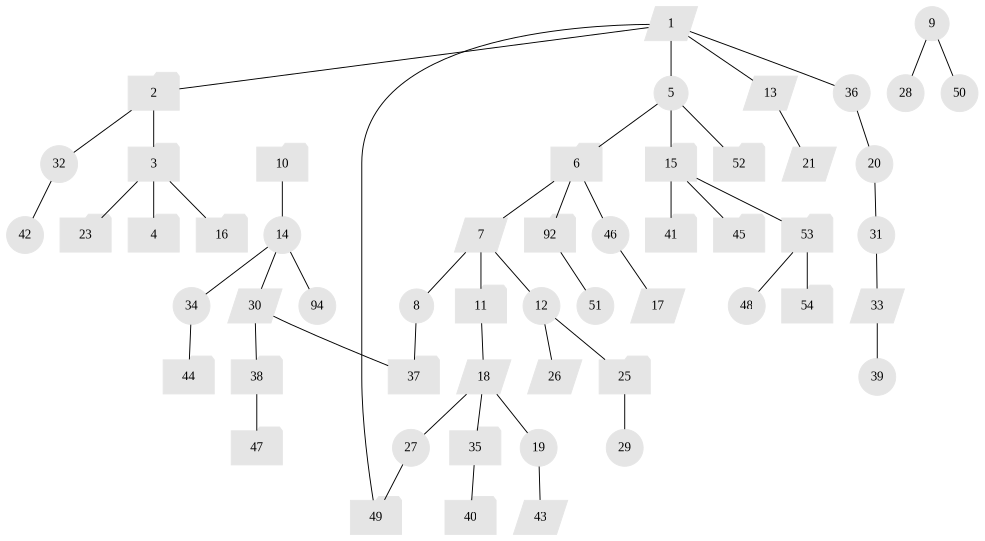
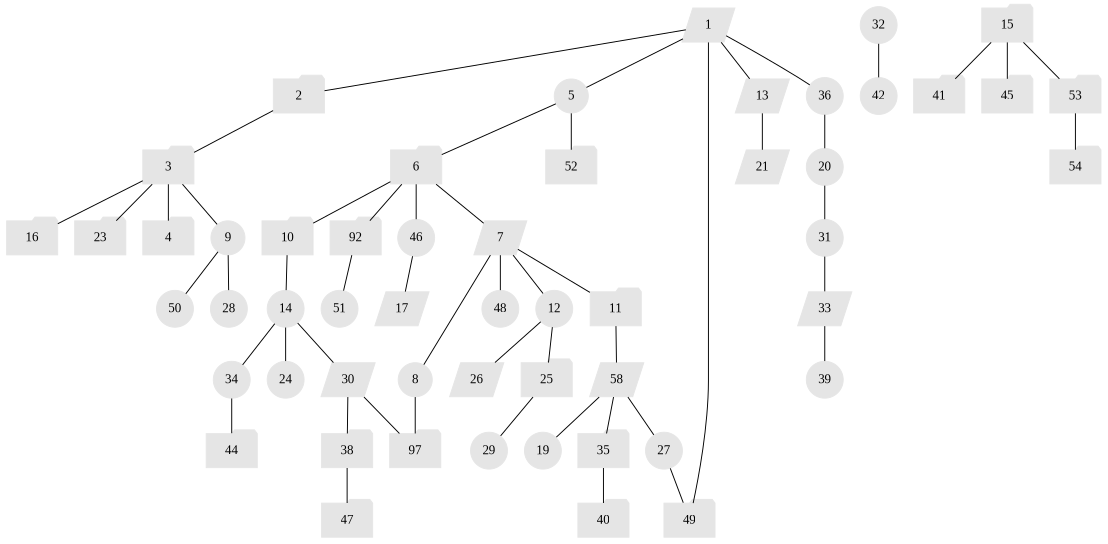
edge "5" -- "15": removed
edge "2" -- "32": removed
edge "6" -- "10": added
edge "3" -- "9": added
edge "53" -- "48": now "7" -- "48"
node "94": label "94" -> "24"
node "37": label "37" -> "97"
node "18": label "18" -> "58"
node "43": removed
